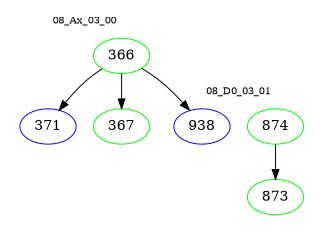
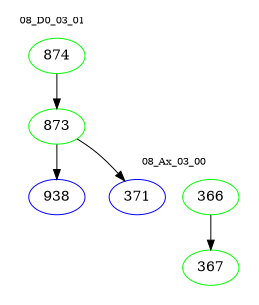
edge "366" -> "371": now "873" -> "371"
edge "366" -> "938": now "873" -> "938"
